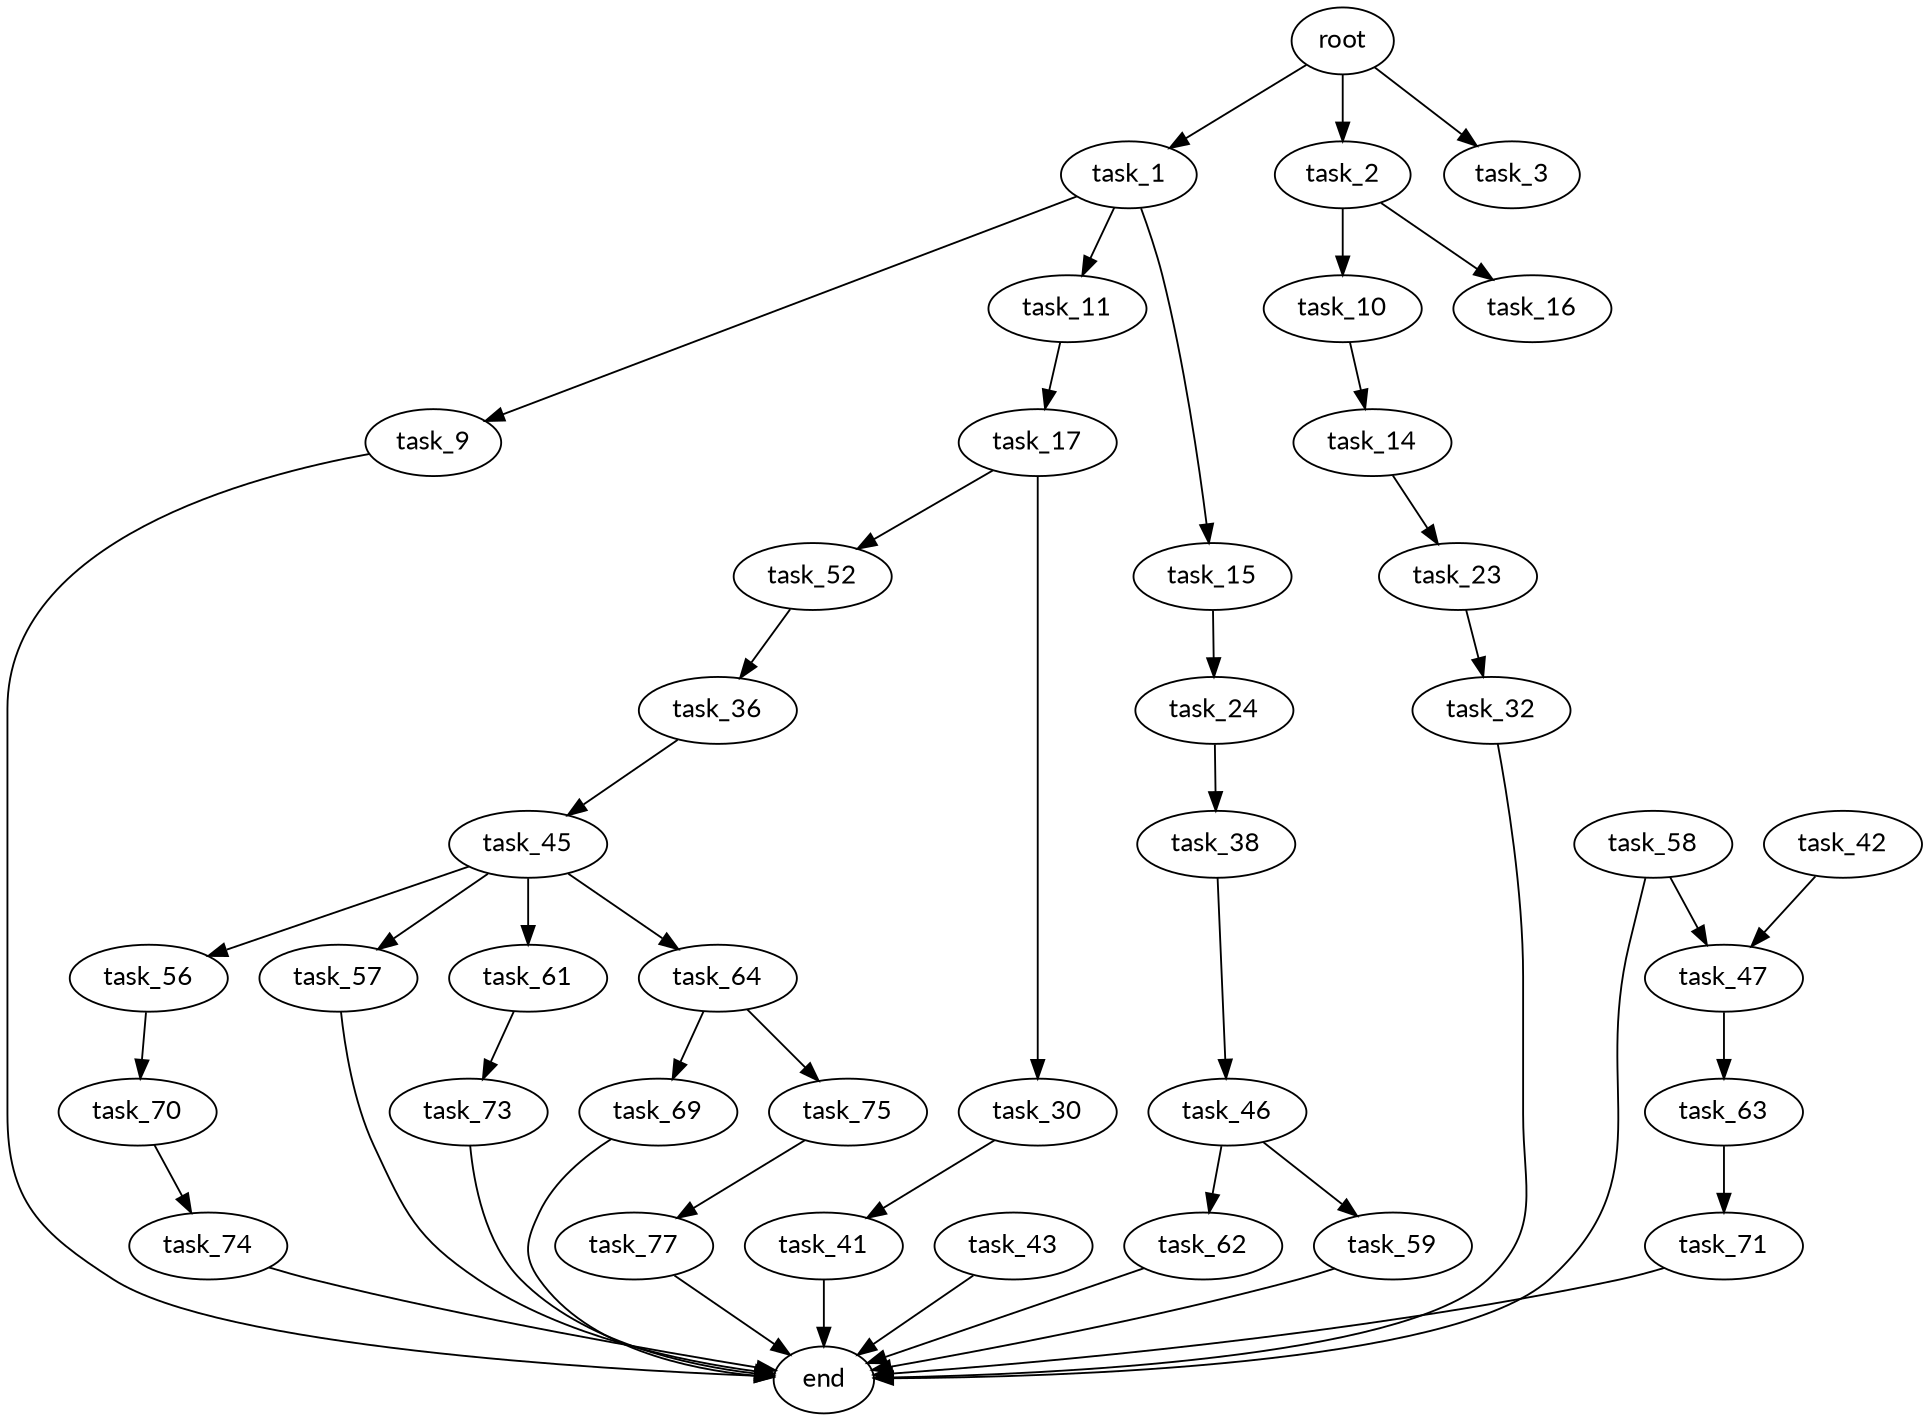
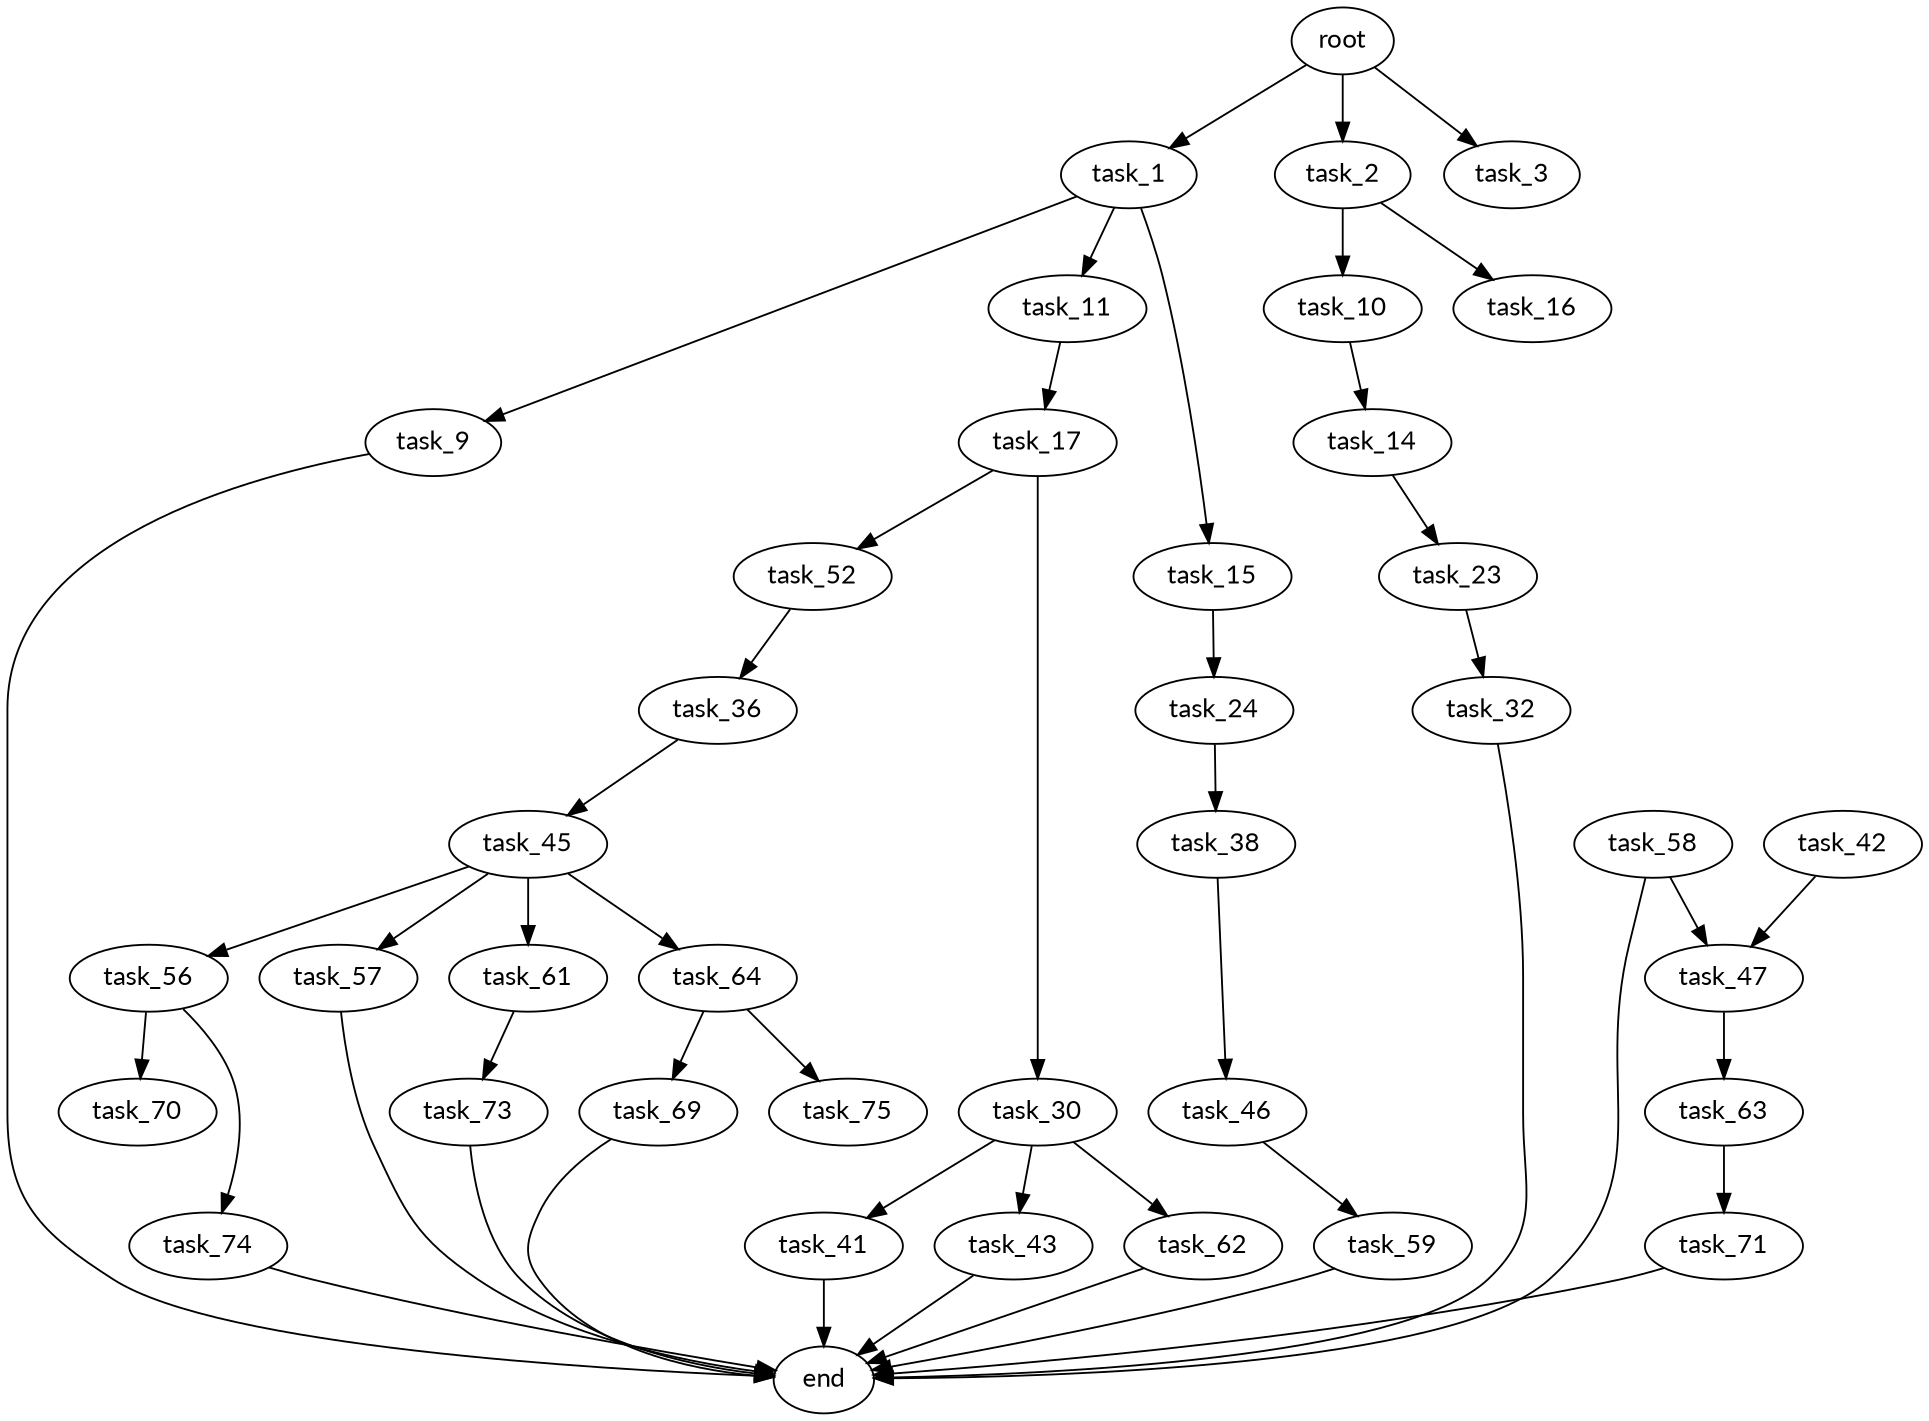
edge "task_30" -> "task_43": added
edge "task_46" -> "task_62": now "task_30" -> "task_62"
edge "task_70" -> "task_74": now "task_56" -> "task_74"
node "task_77": removed
